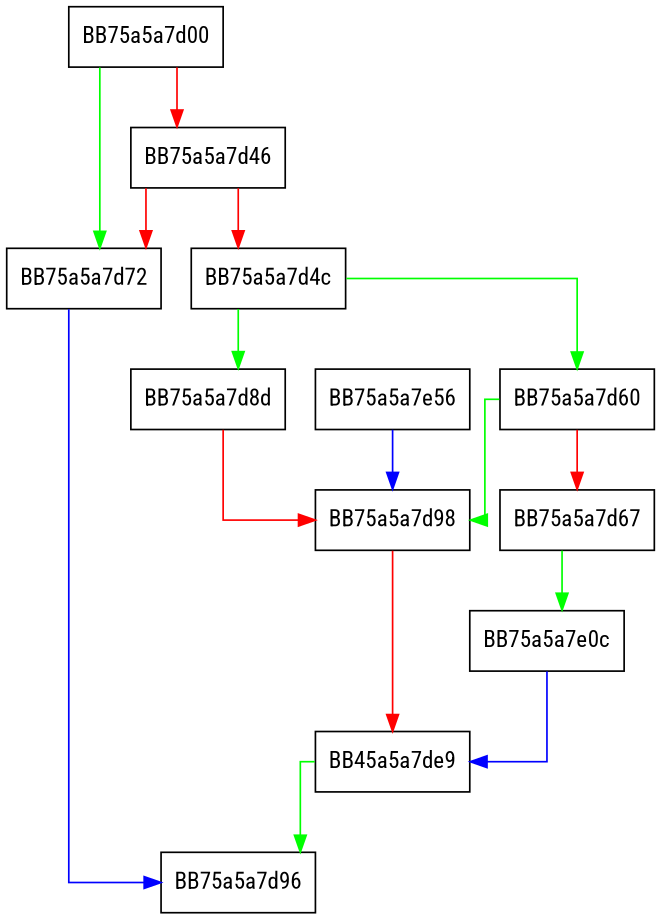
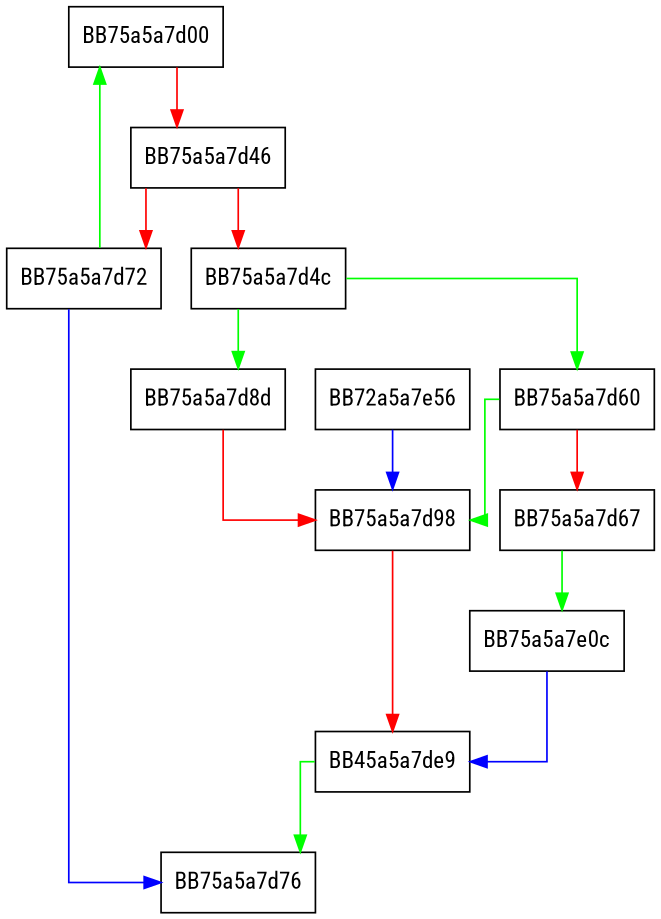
edge "BB75a5a7d00" -> "BB75a5a7d72": reversed
node "BB75a5a7e56": label "BB75a5a7e56" -> "BB72a5a7e56"
node "BB75a5a7d96": label "BB75a5a7d96" -> "BB75a5a7d76"
